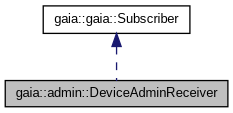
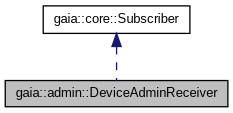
node "gaia::gaia::Subscriber": label "gaia::gaia::Subscriber" -> "gaia::core::Subscriber"
